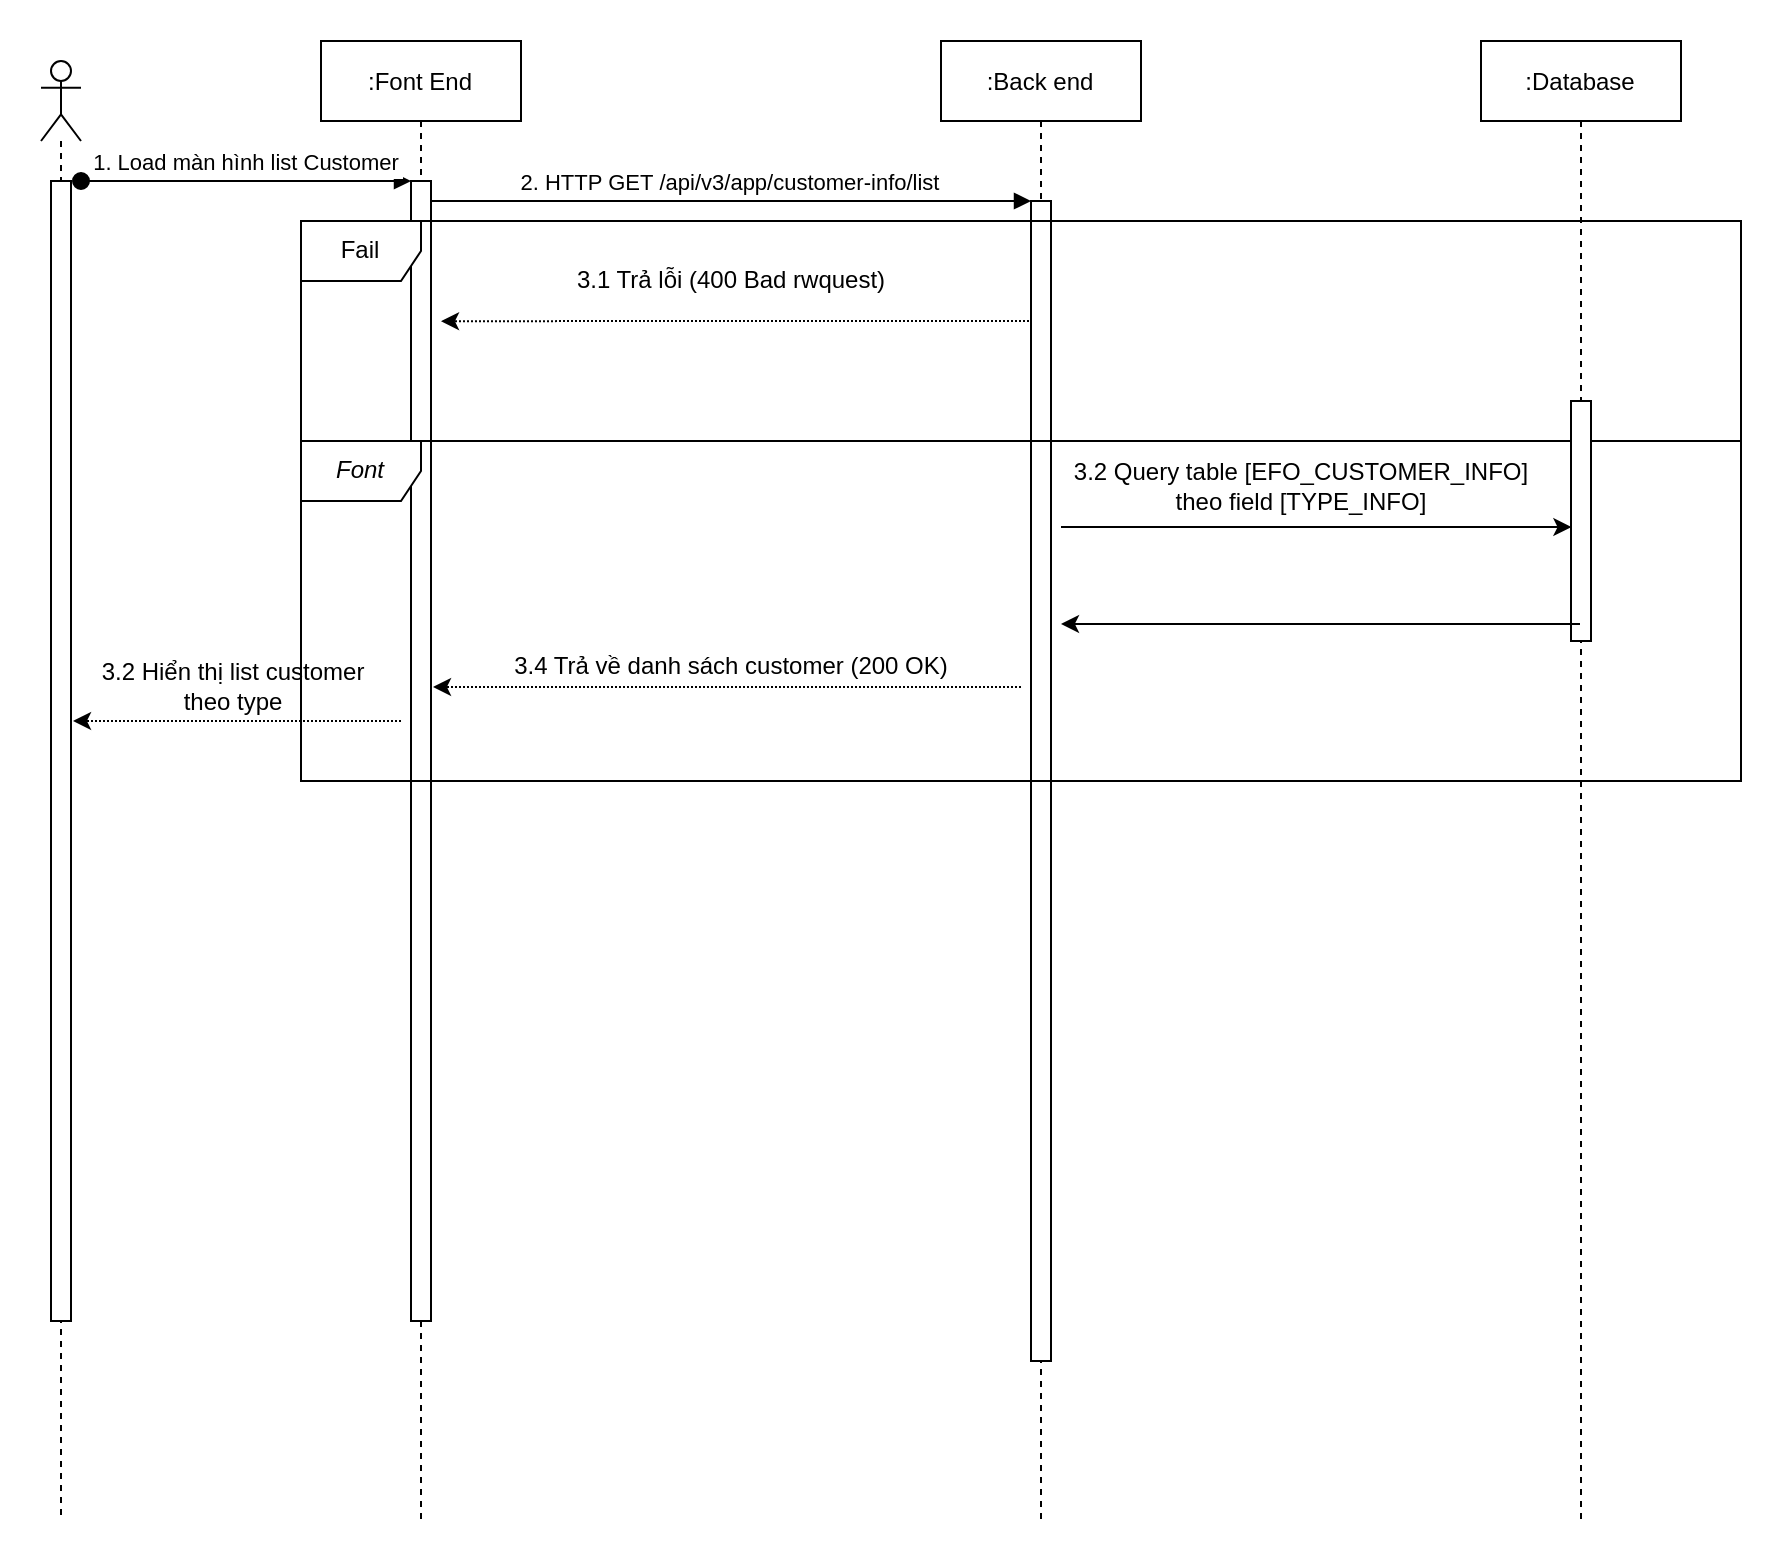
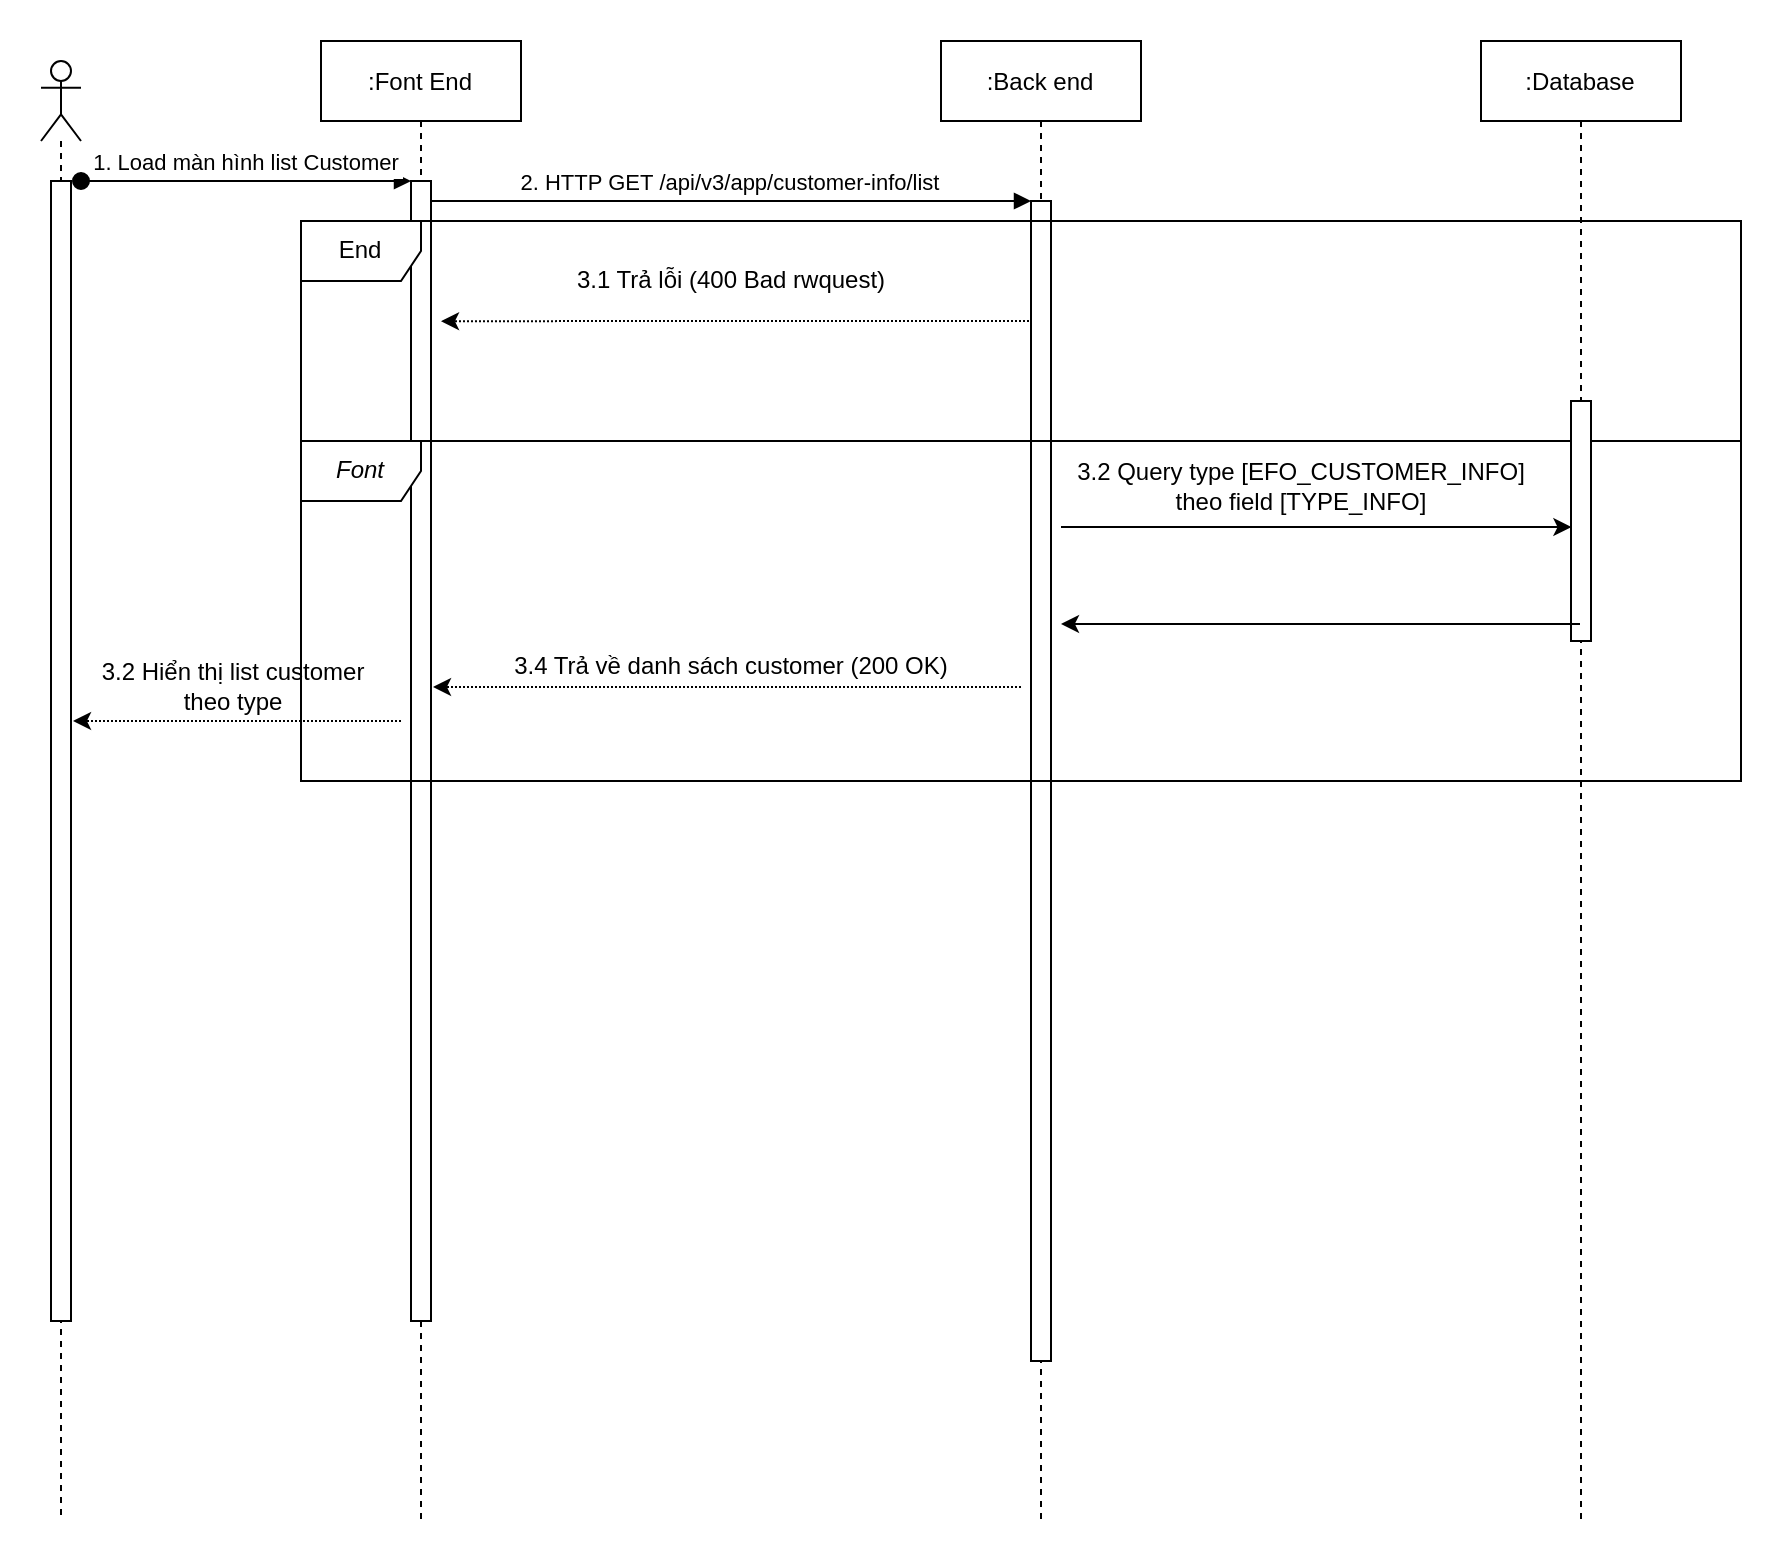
node "Fail": label "Fail" -> "End"
node "3.2 Query table [EFO_CUSTOMER_INFO]theo field [TYPE_INFO]": label "3.2 Query table [EFO_CUSTOMER_INFO]theo field [TYPE_INFO]" -> "3.2 Query type [EFO_CUSTOMER_INFO]theo field [TYPE_INFO]"
